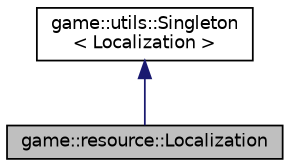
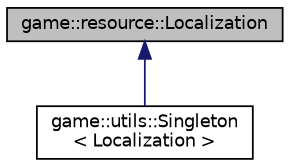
edge "game::resource::Localization" -> "game::utils::Singleton < Localization >": reversed
